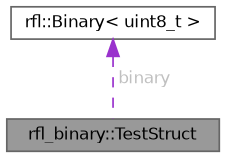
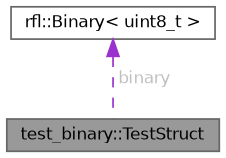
node "rfl_binary::TestStruct": label "rfl_binary::TestStruct" -> "test_binary::TestStruct"
